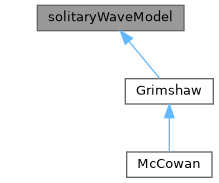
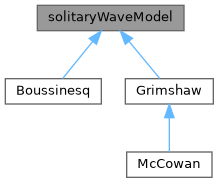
node "Boussinesq": added
